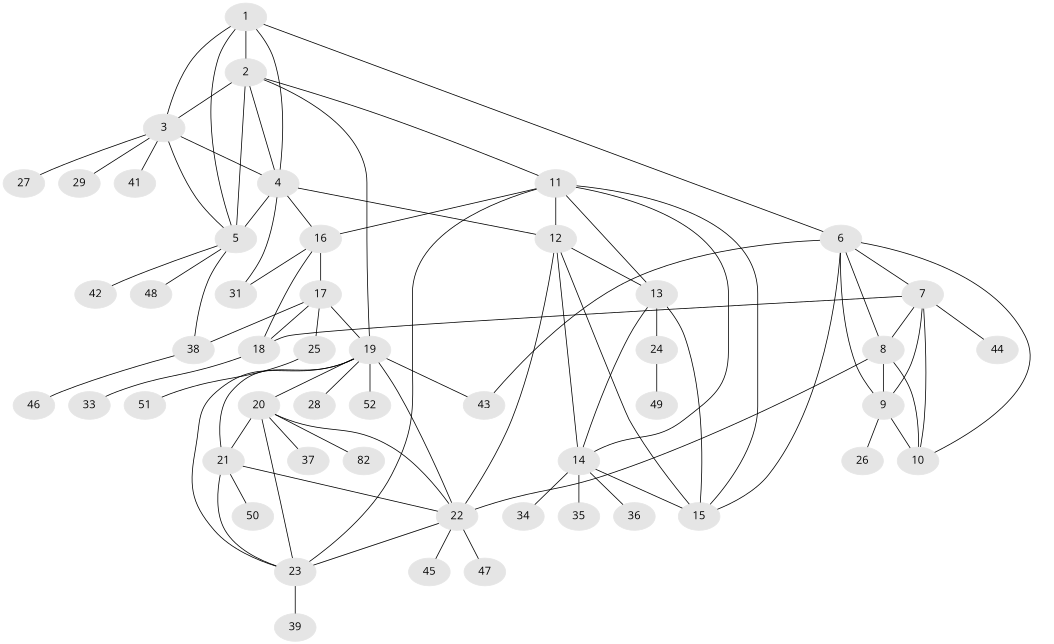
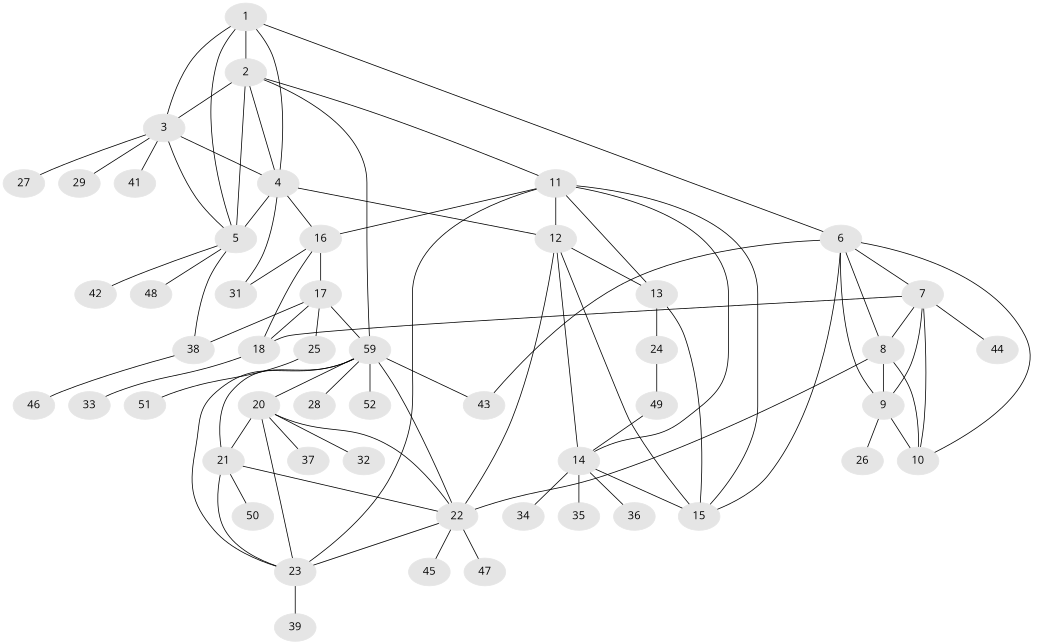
node "19": label "19" -> "59"
edge "13" -- "14": now "49" -- "14"
node "82": label "82" -> "32"
